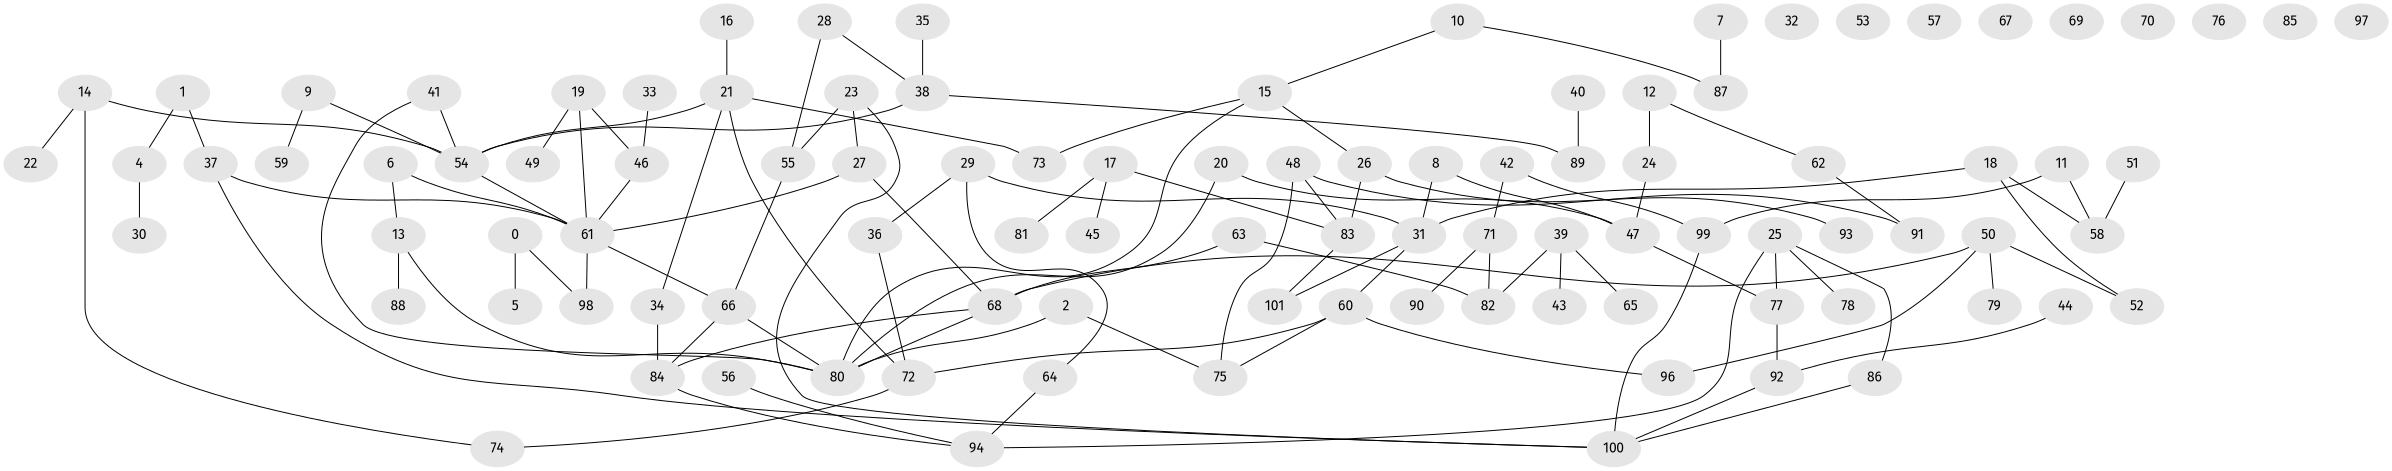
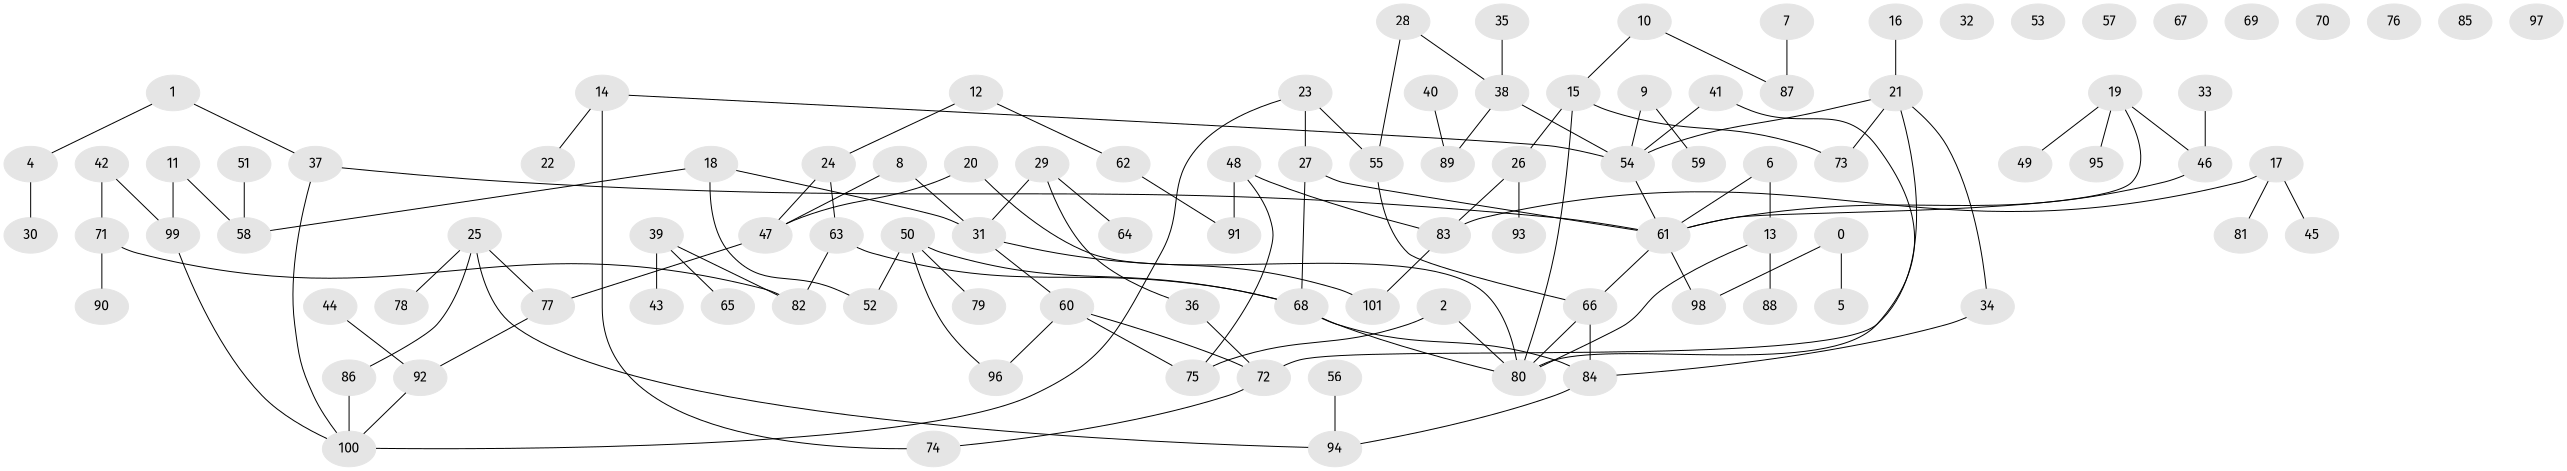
node "95": added
edge "24" -- "63": added
edge "64" -- "94": removed
